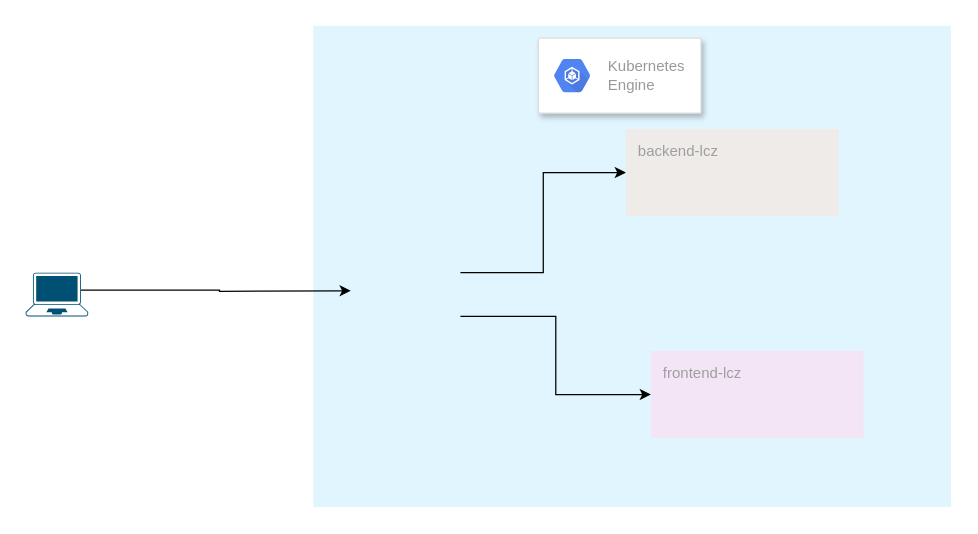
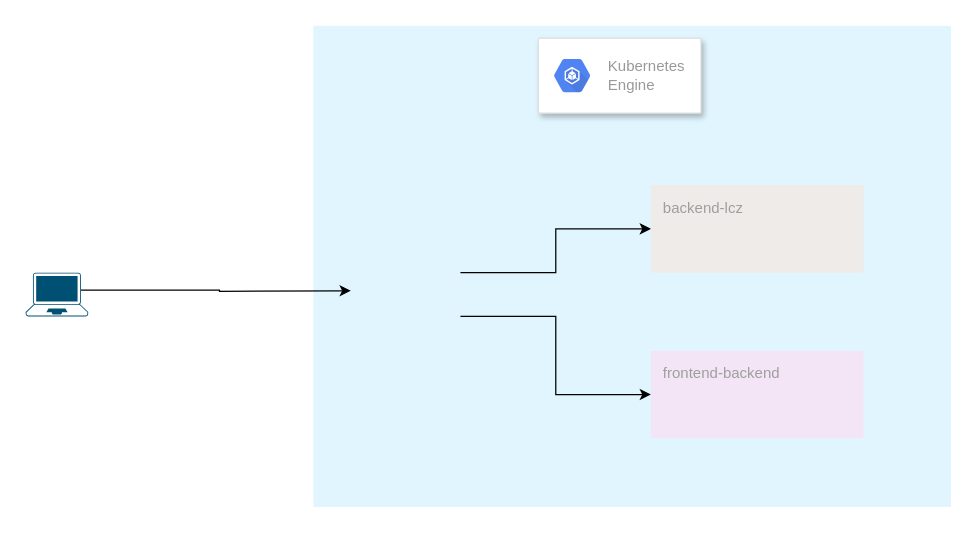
node "backend-lcz": moved (732, 173) -> (757, 229)
node "frontend-lcz": label "frontend-lcz" -> "frontend-backend"
